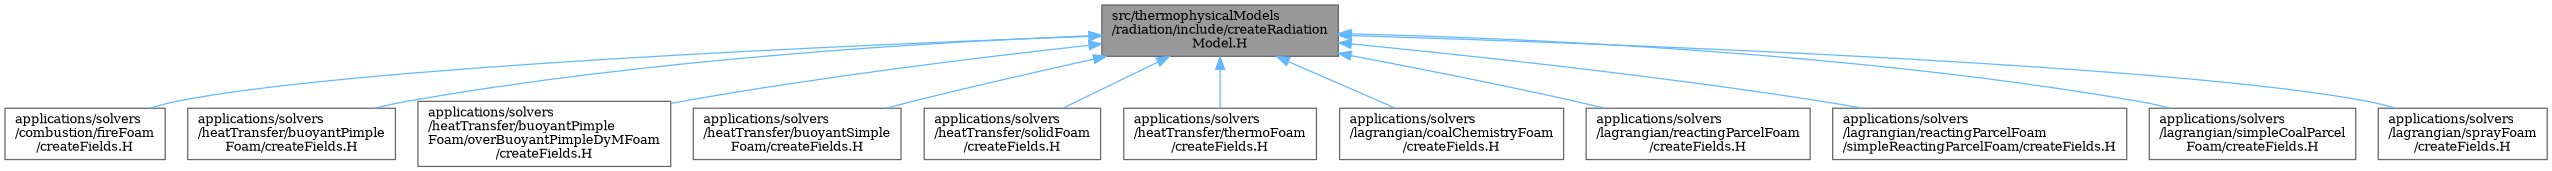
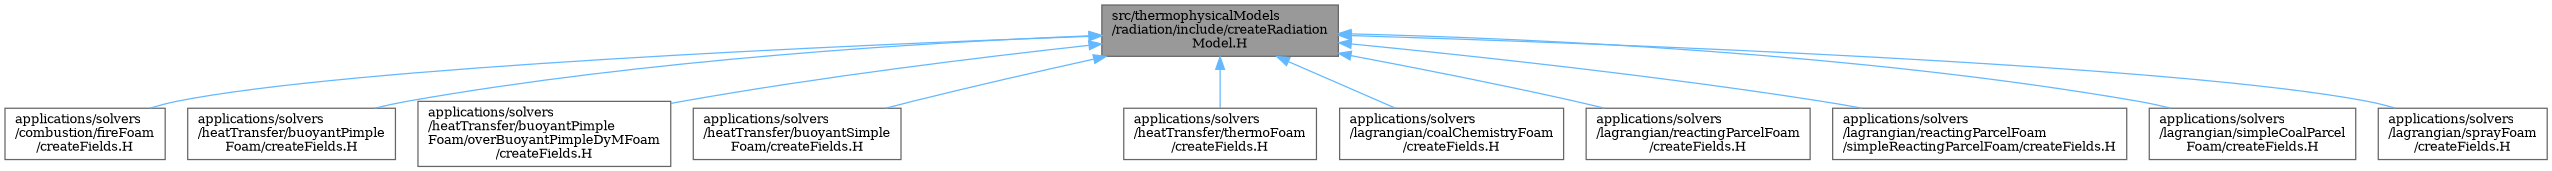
node "applications/solvers /heatTransfer/solidFoam /createFields.H": removed
